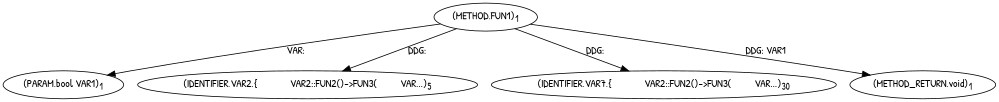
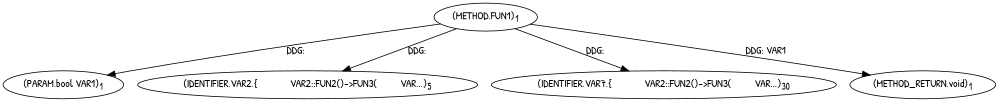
edge "(METHOD,FUN1)" -> "(PARAM,bool VAR1)": label "VAR: " -> "DDG: "
